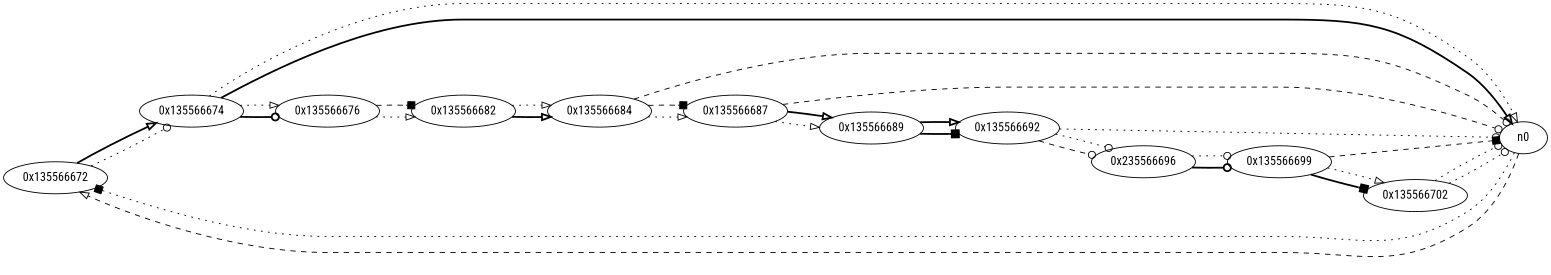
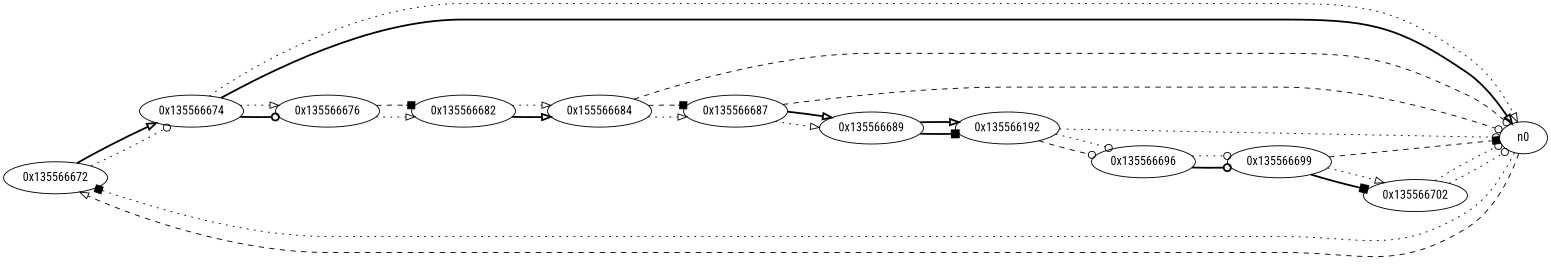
node "0x135566684": label "0x135566684" -> "0x155566684"
node "0x135566692": label "0x135566692" -> "0x135566192"
node "0x235566696": label "0x235566696" -> "0x135566696"
